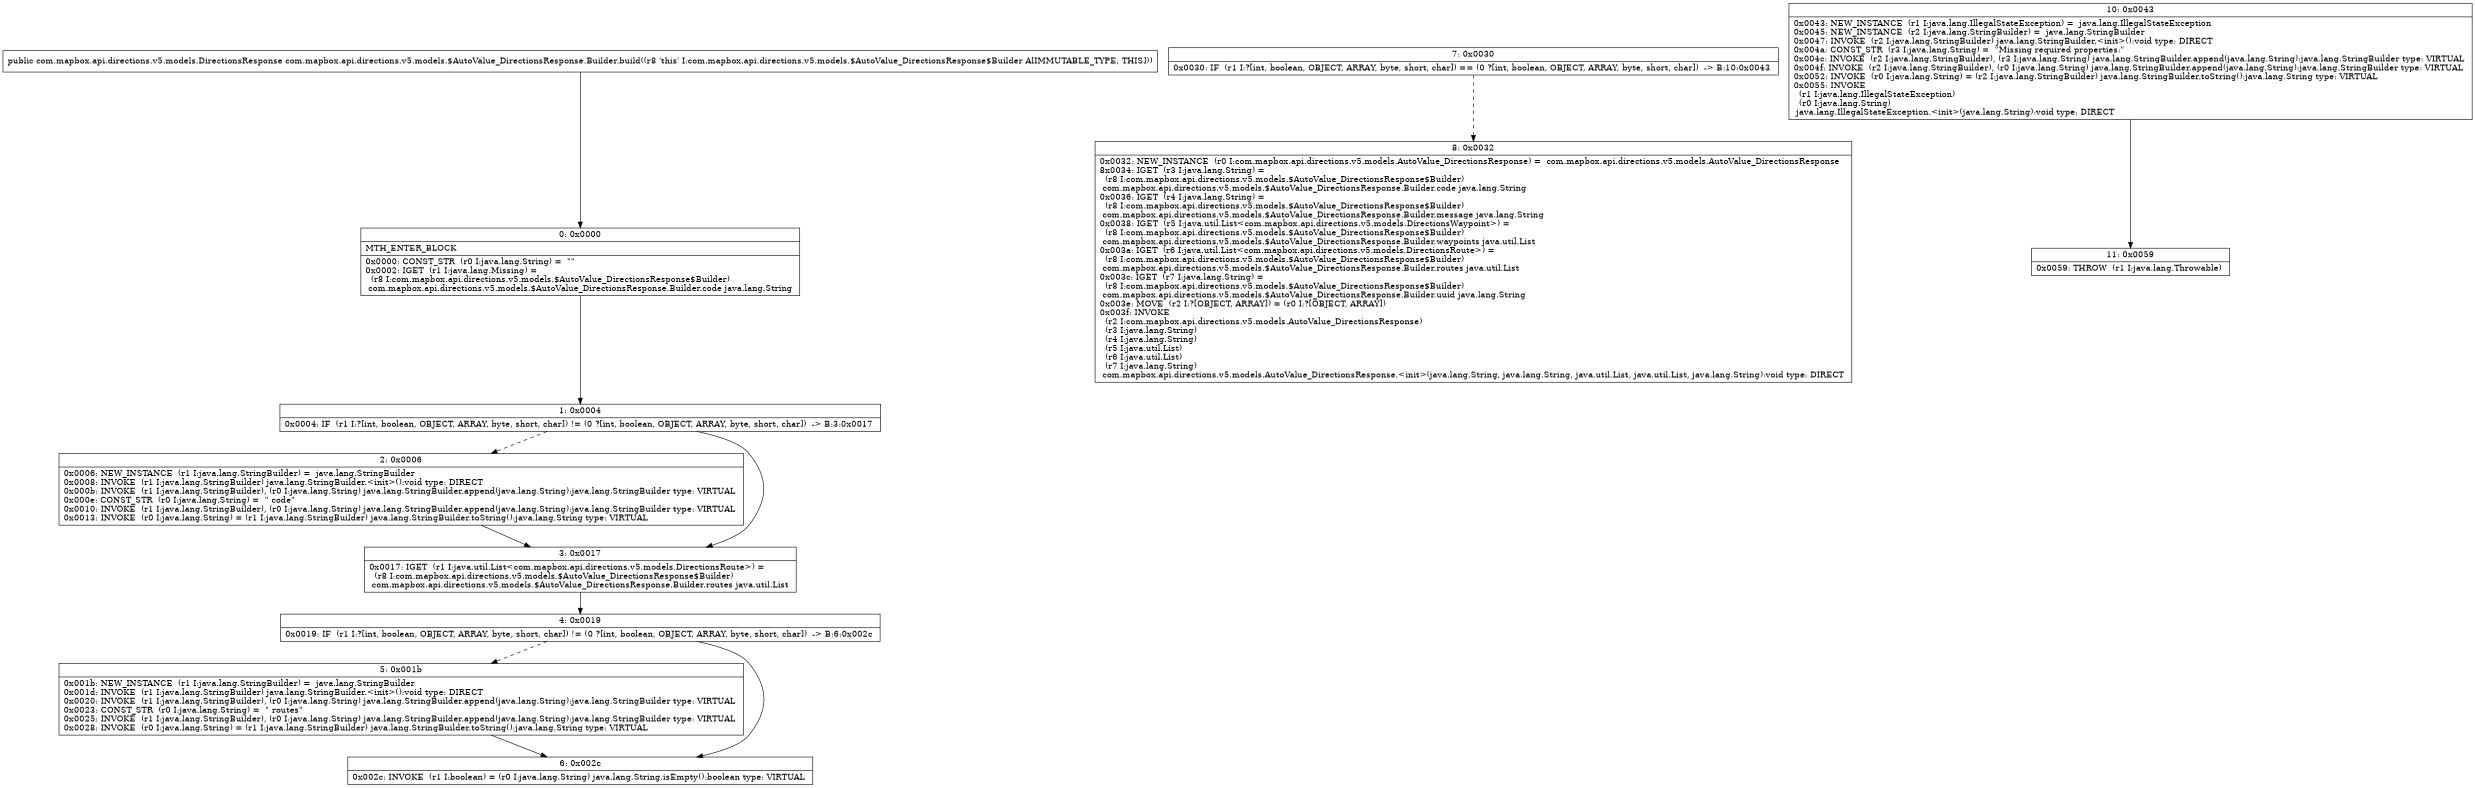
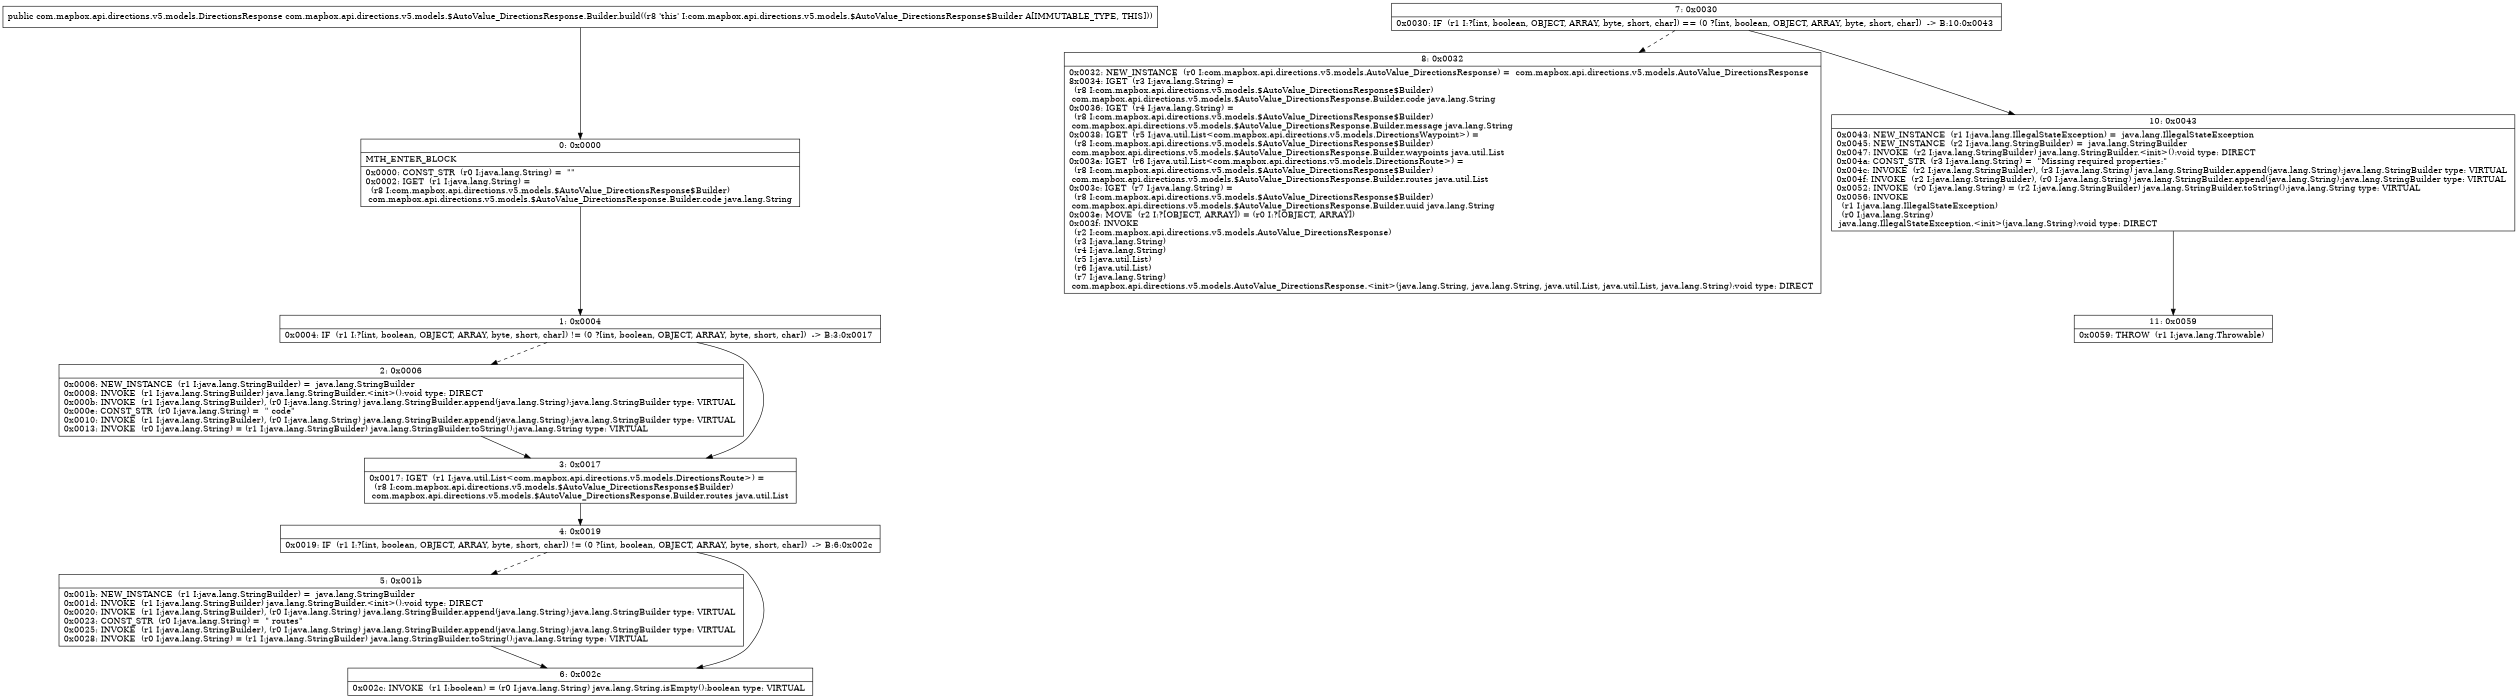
edge "7: 0x0030" -> "10: 0x0043": added
node "10: 0x0043": text "0x0055: INVOKE" -> "0x0056: INVOKE"
node "0: 0x0000": text "0x0002: IGET  (r1 I:java.lang.Missing) =" -> "0x0002: IGET  (r1 I:java.lang.String) ="
